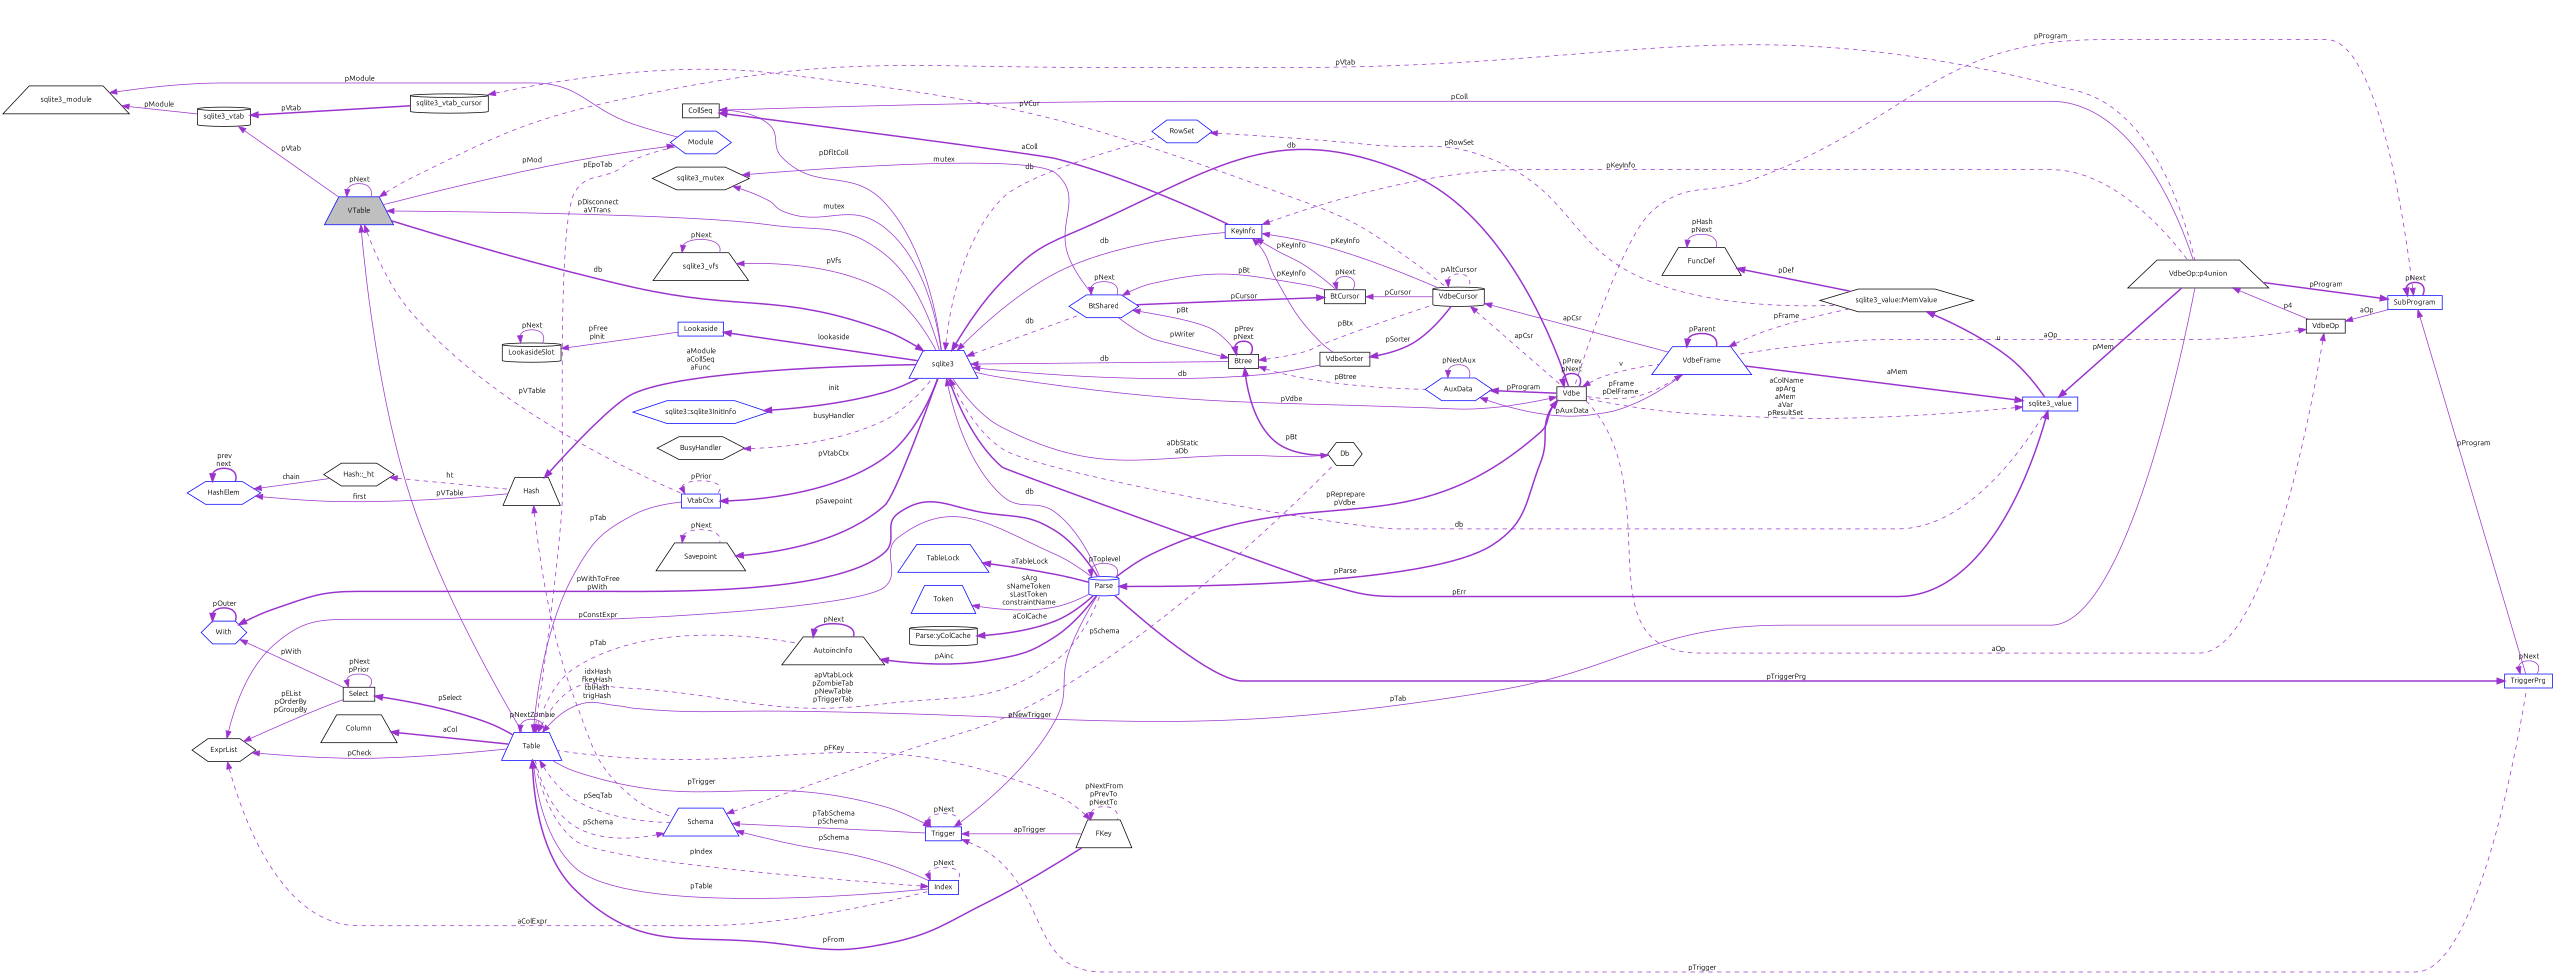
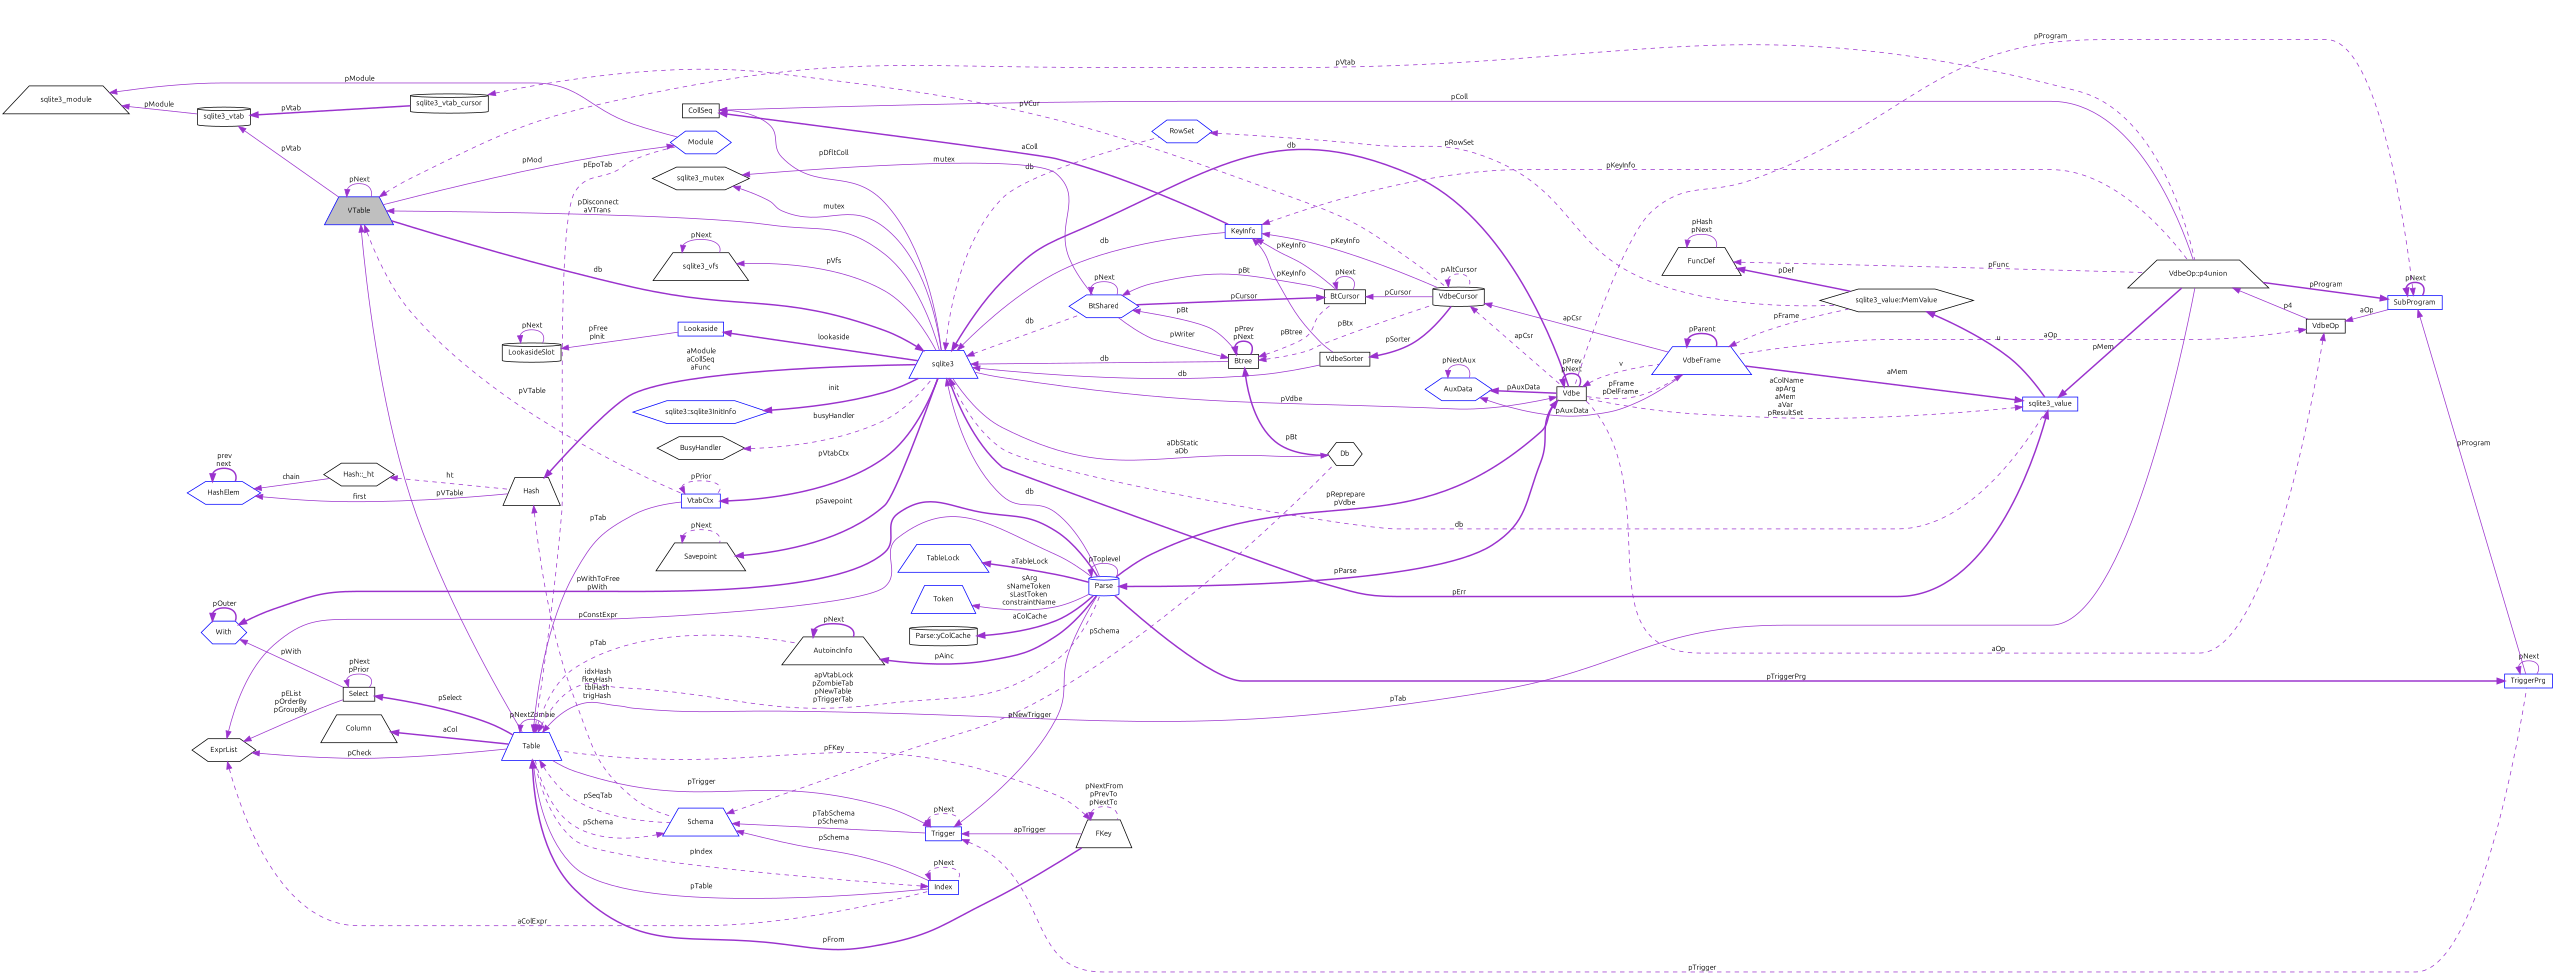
edge "VdbeOp::p4union" -> "FuncDef": added, label "pFunc"
edge "AuxData" -> "Btree": now "BtCursor" -> "Btree"
edge "Vdbe" -> "AuxData": label " pProgram" -> " pAuxData"
